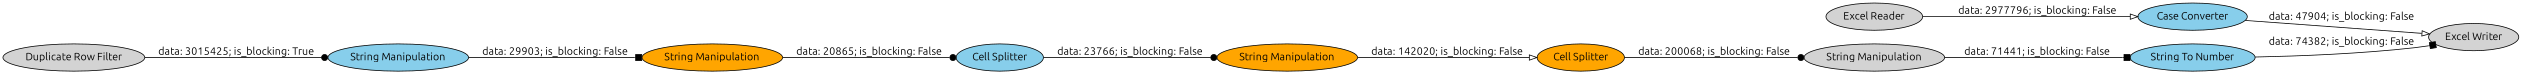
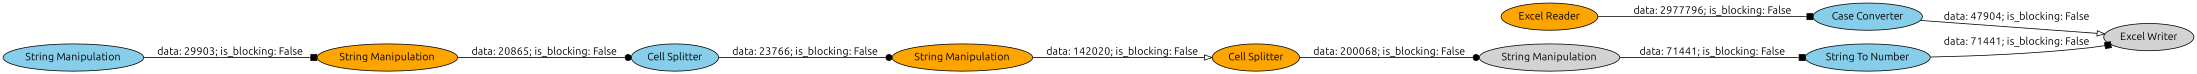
node "Excel Reader": fillcolor lightgrey -> orange
edge "Excel Reader" -> "Case Converter": arrowhead onormal -> box
edge "String To Number" -> "Excel Writer": label "data: 74382; is_blocking: False" -> "data: 71441; is_blocking: False"
node "Duplicate Row Filter": removed
